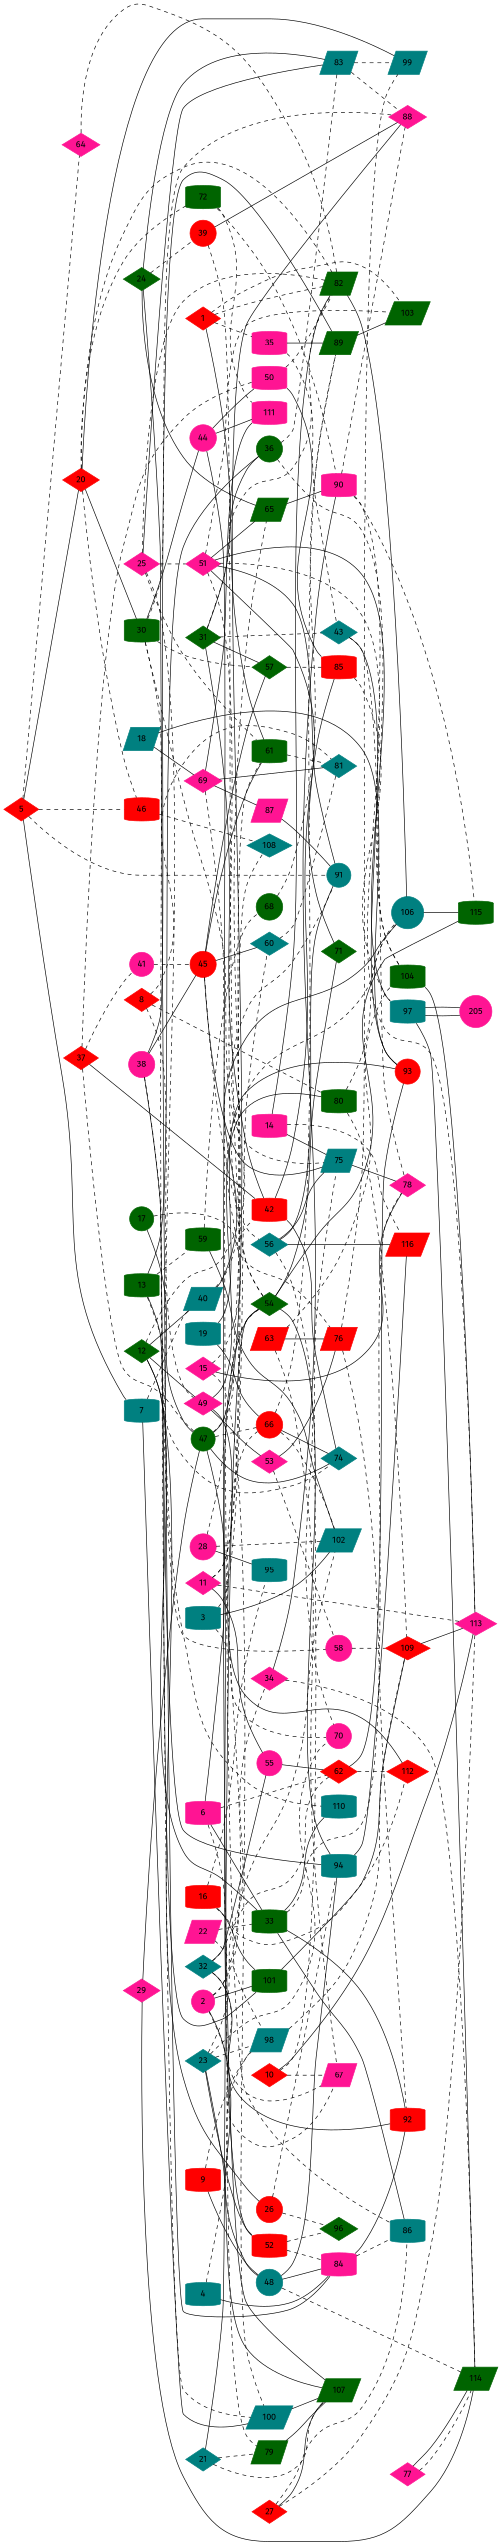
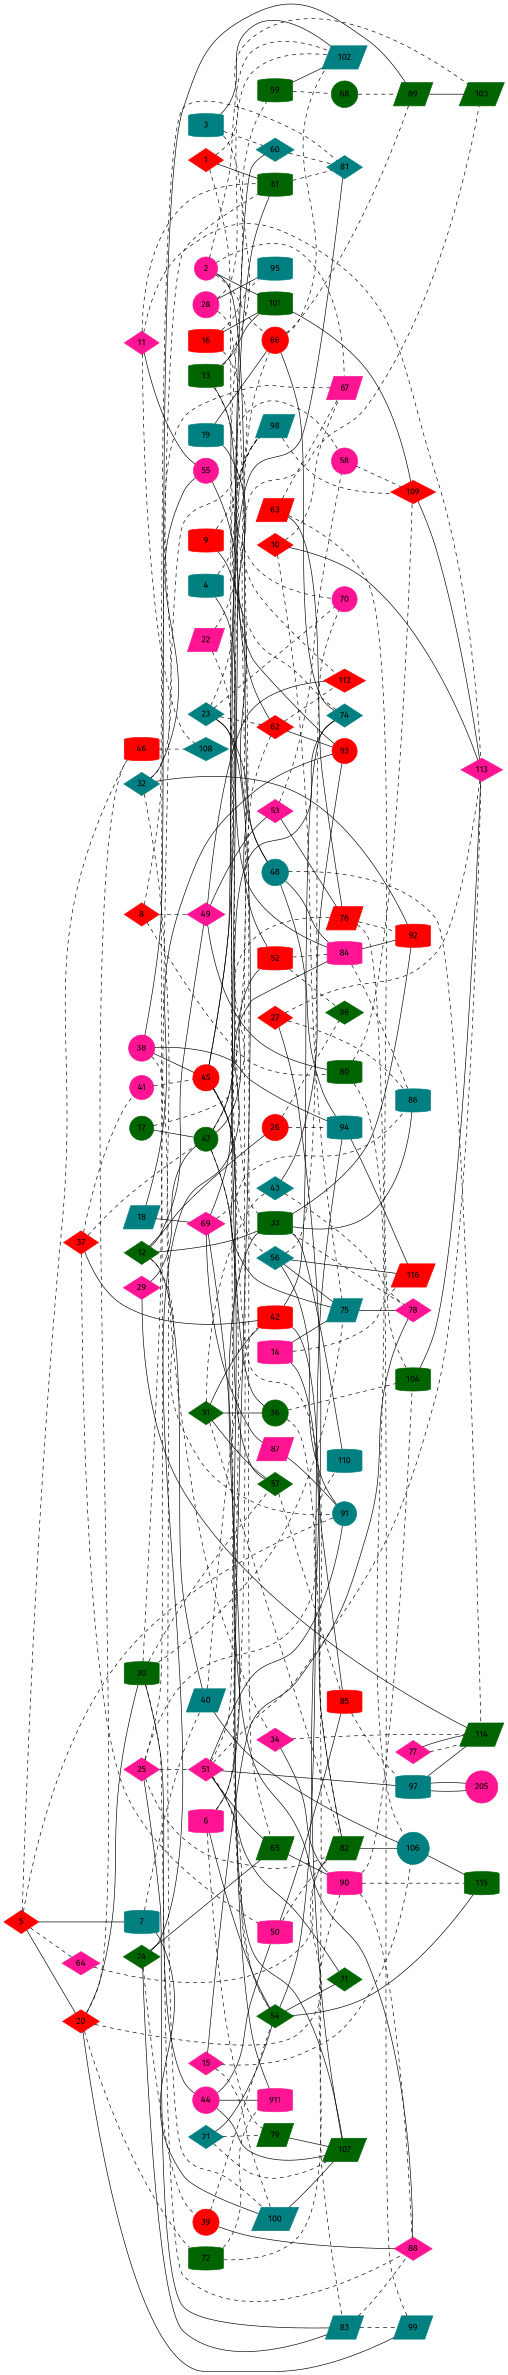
node "35": removed
node "111": label "111" -> "911"
